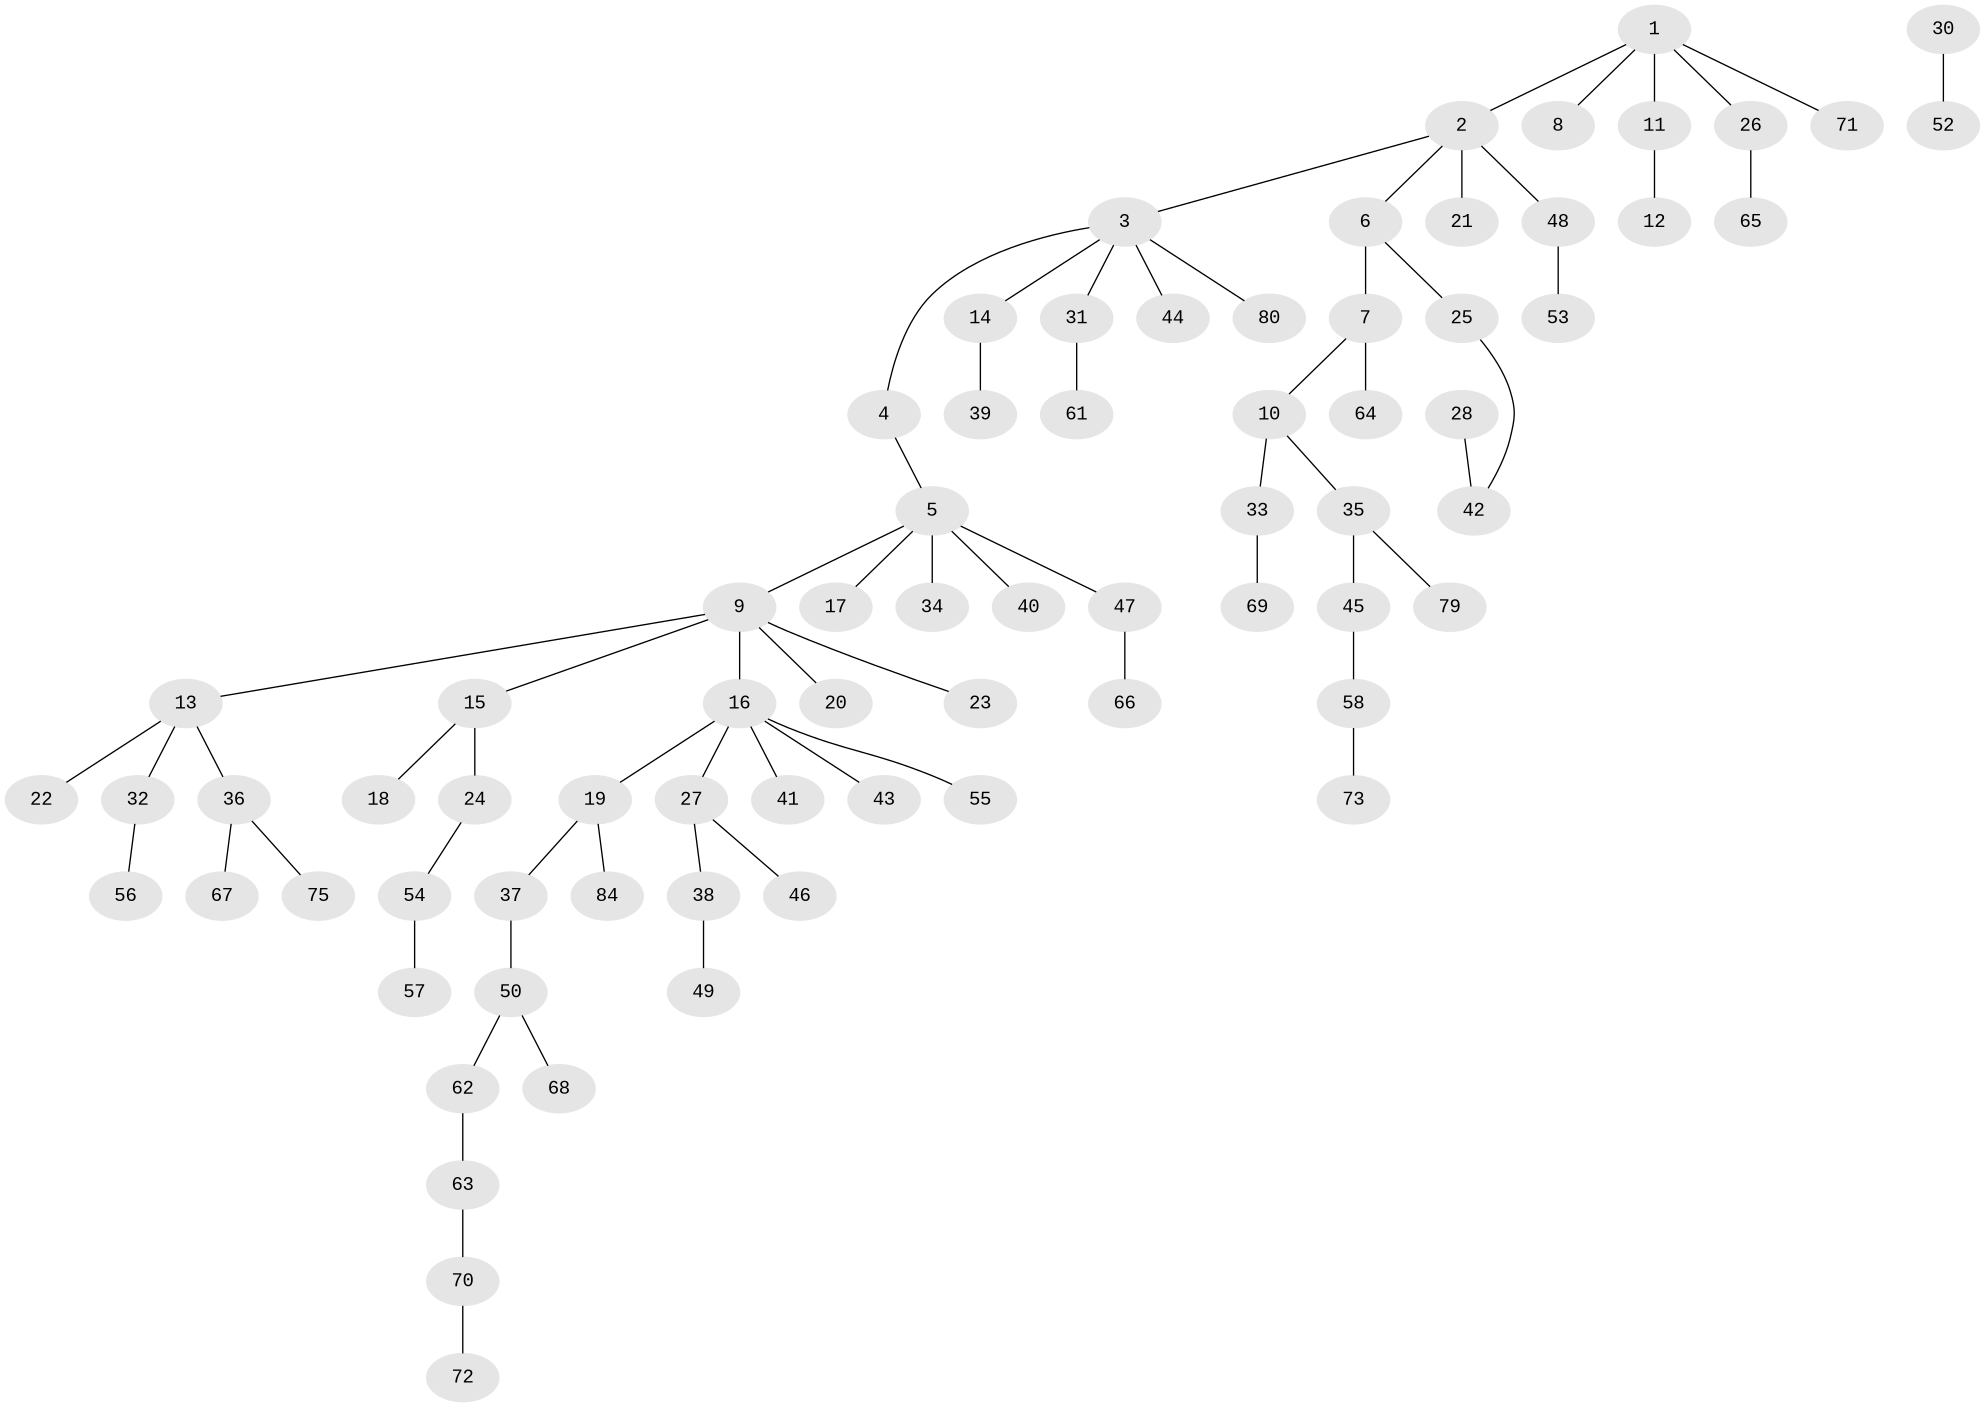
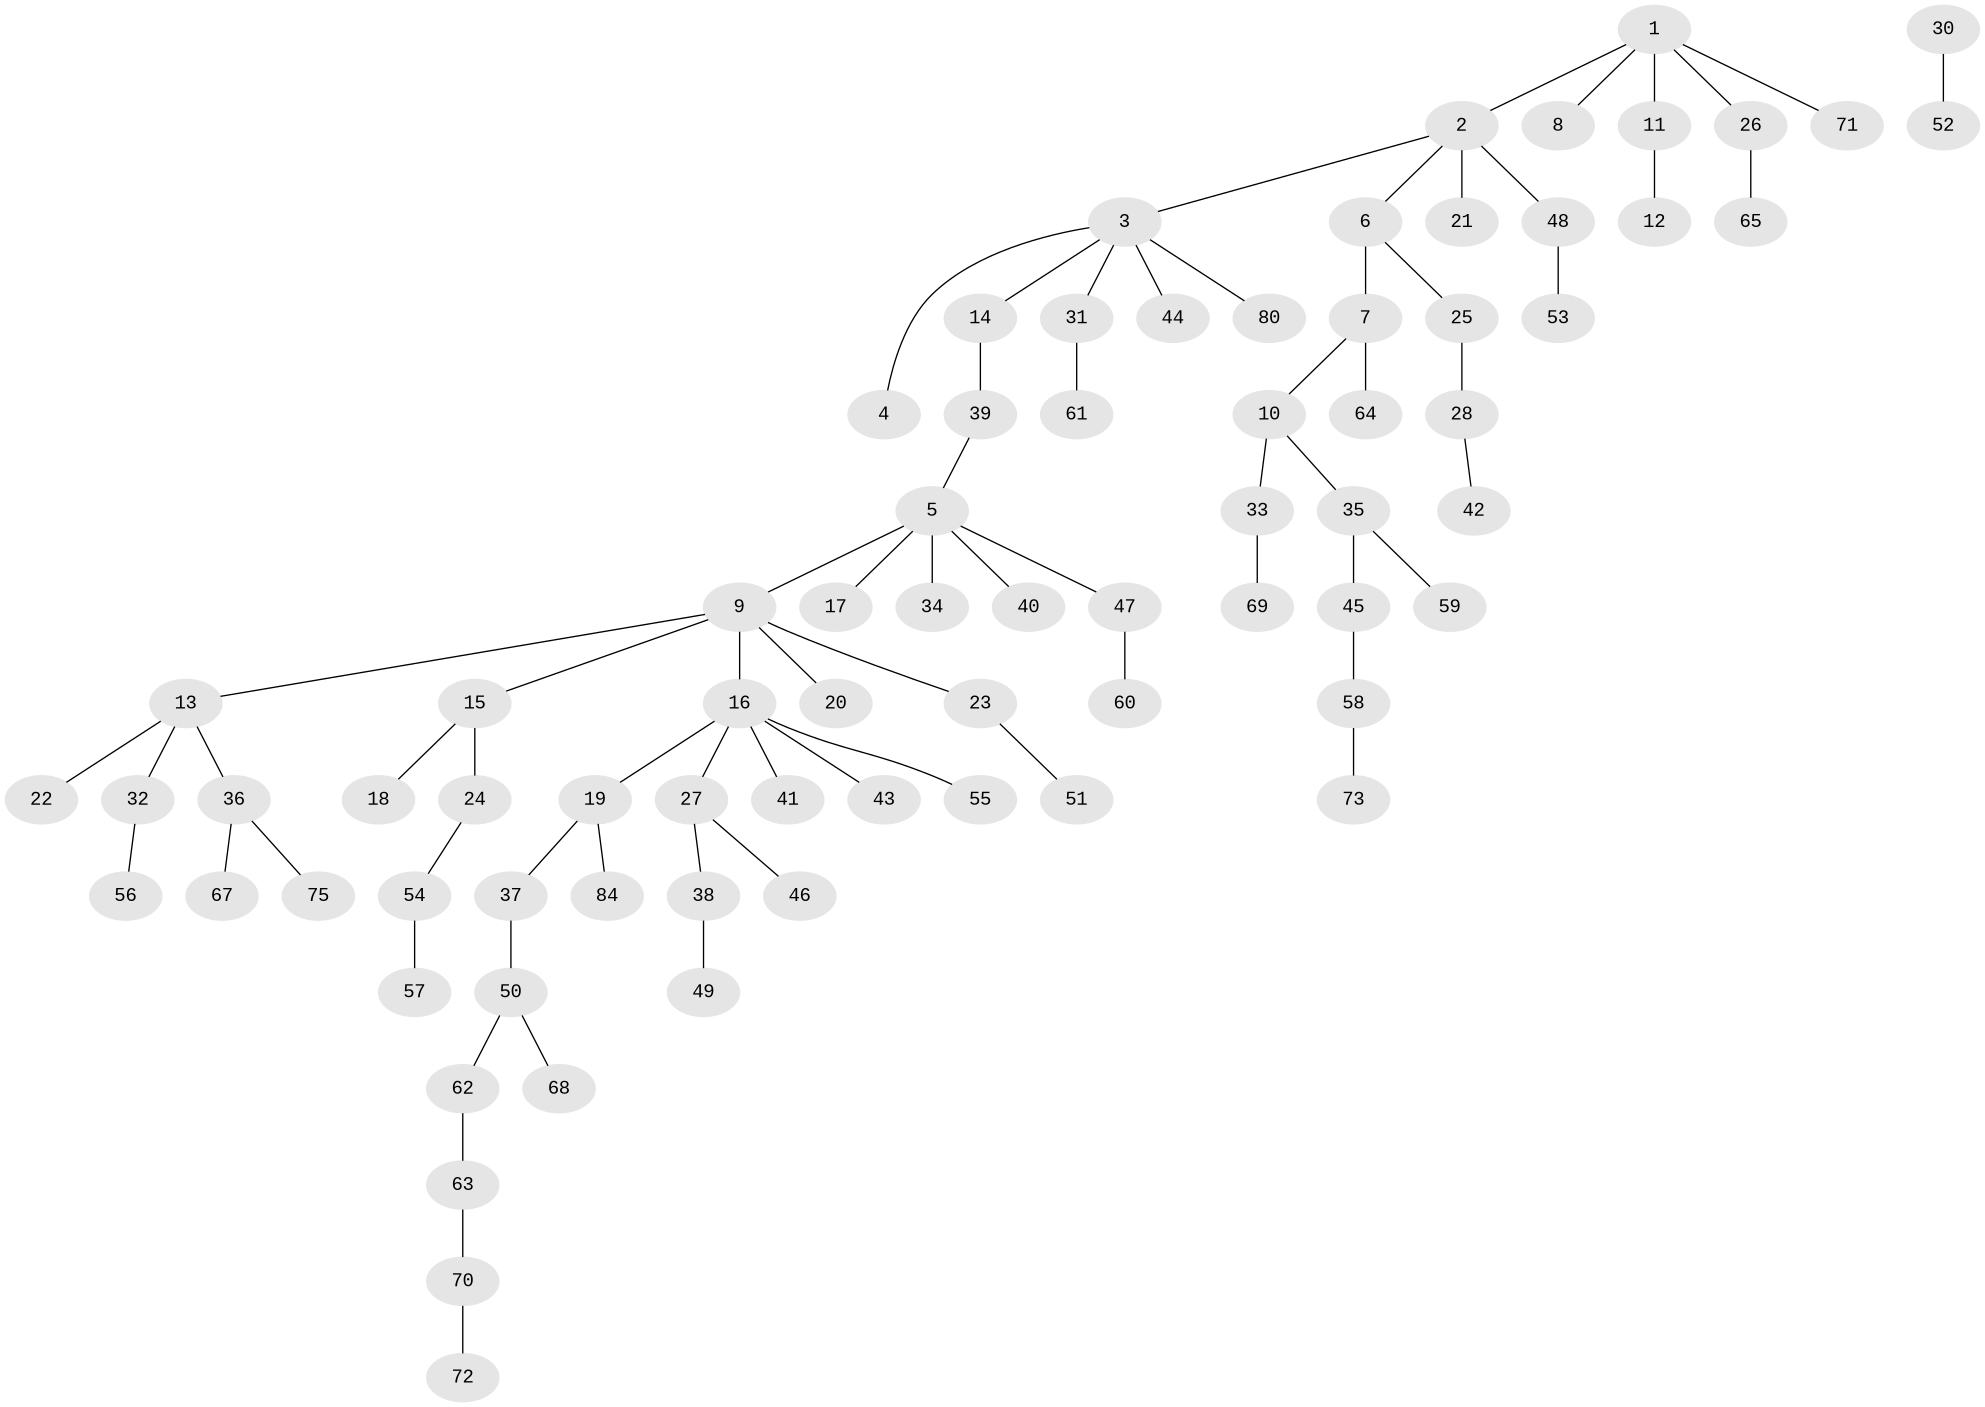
edge "25" -- "42": now "25" -- "28"
edge "4" -- "5": now "39" -- "5"
node "79": label "79" -> "59"
node "66": label "66" -> "60"
node "51": added
